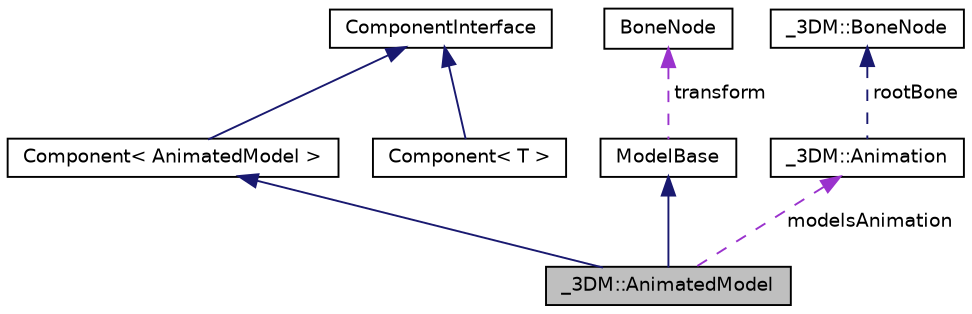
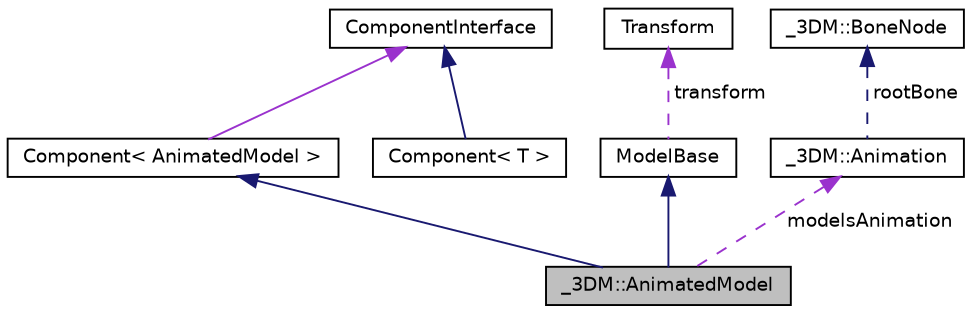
node "BoneNode": label "BoneNode" -> "Transform"
edge "Component< AnimatedModel >" -> "ComponentInterface": color midnightblue -> darkorchid3
